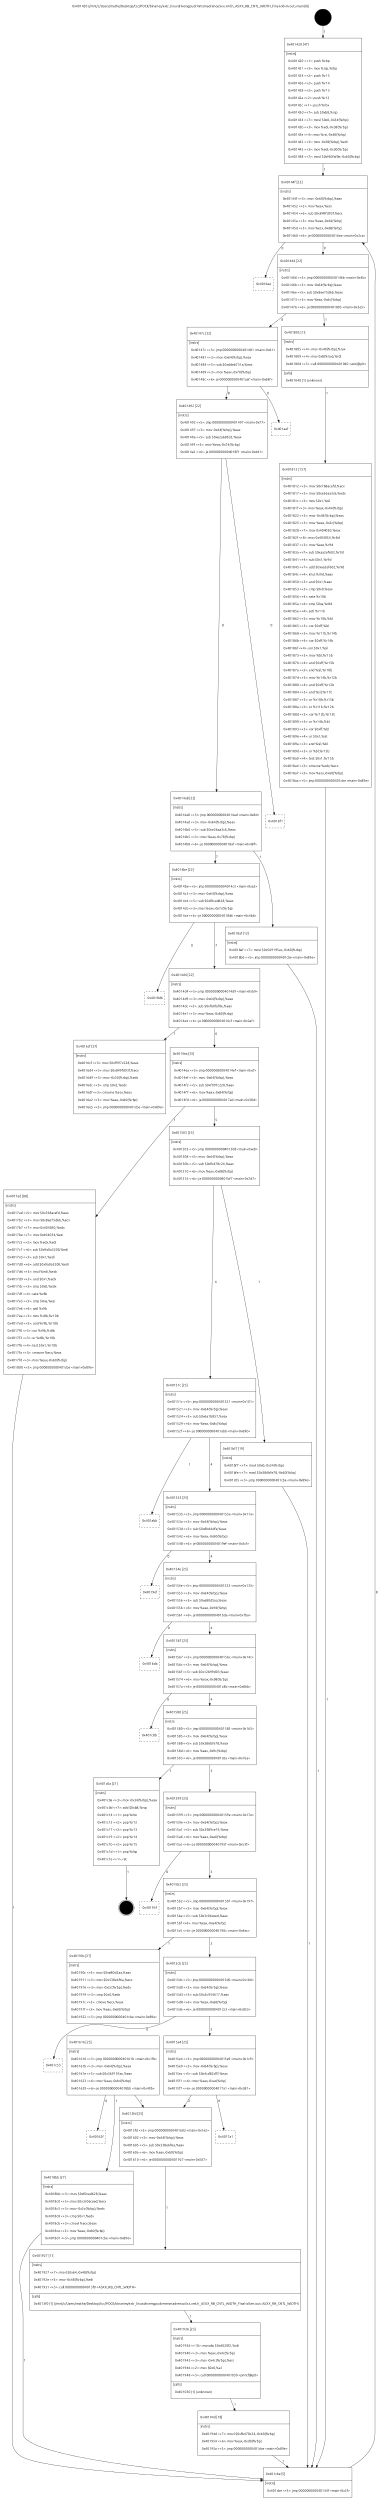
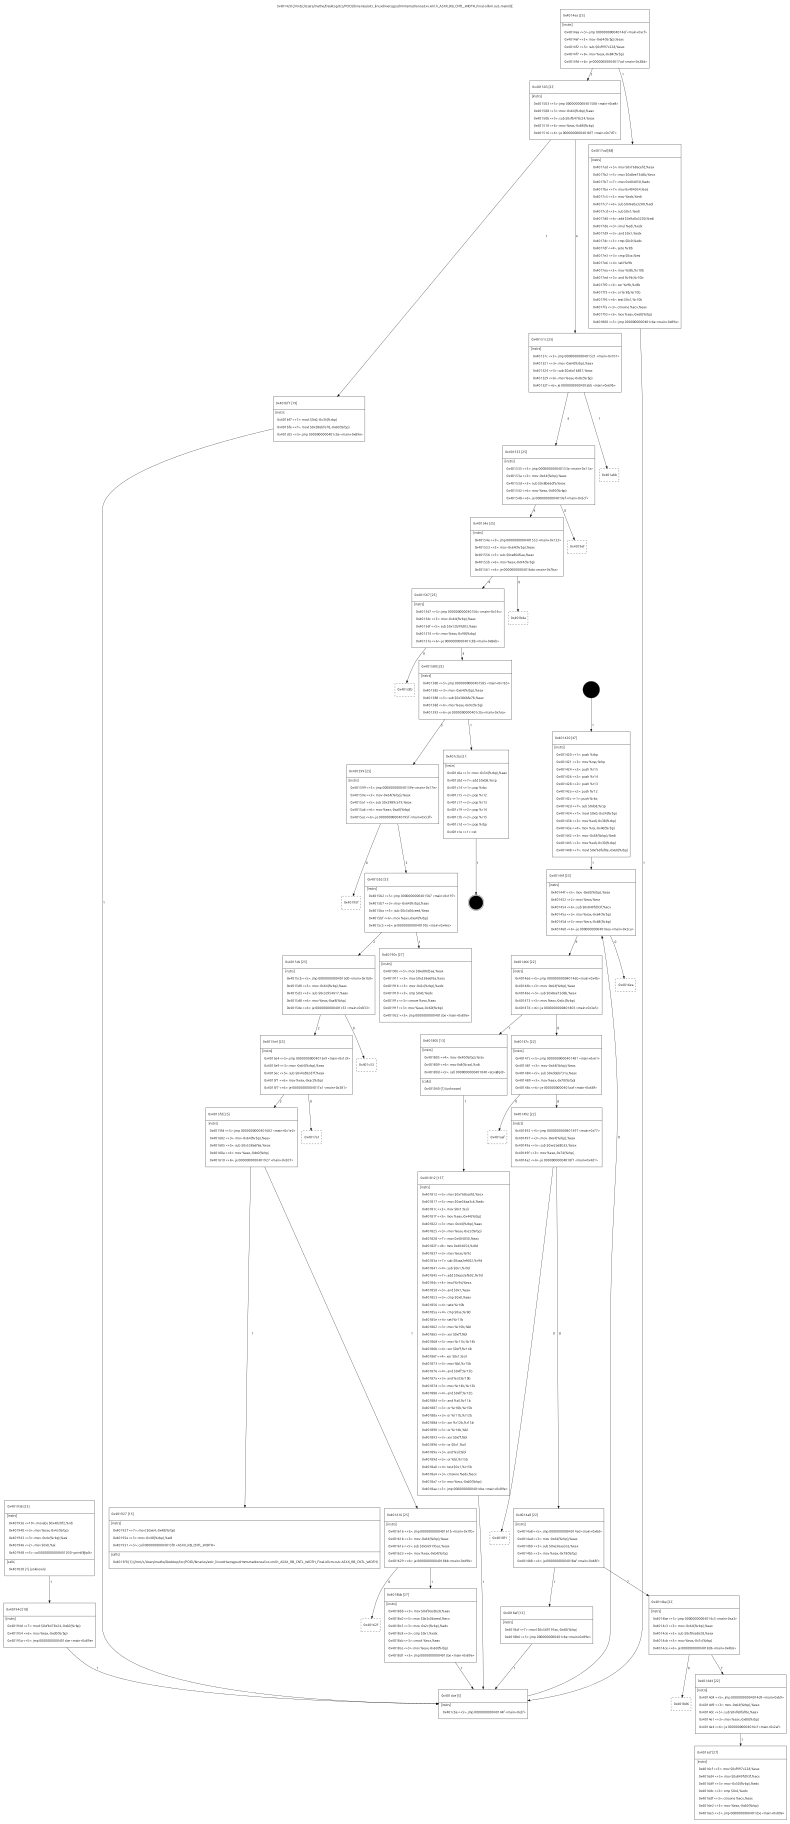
edge "0x4014d4 [22]" -> "0x4014ea [25]": removed, label "6"
edge "0x401616 [25]" -> "0x4015fd [25]": reversed
edge "0x401927 [15]" -> "0x401936 [23]": removed, label "1"
